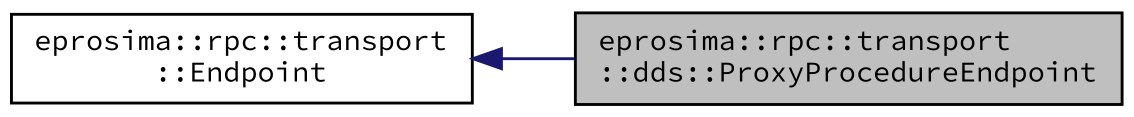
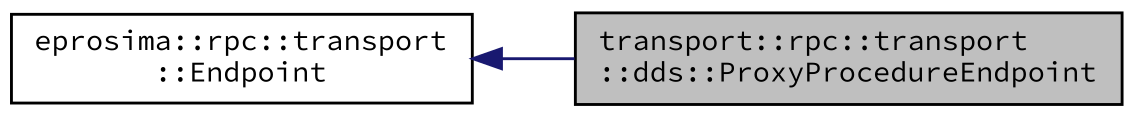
node "eprosima::rpc::transport ::dds::ProxyProcedureEndpoint": label "eprosima::rpc::transport ::dds::ProxyProcedureEndpoint" -> "transport::rpc::transport ::dds::ProxyProcedureEndpoint"
